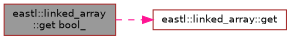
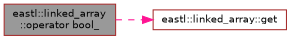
node "eastl::linked_array ::get bool_": label "eastl::linked_array ::get bool_" -> "eastl::linked_array ::operator bool_"
